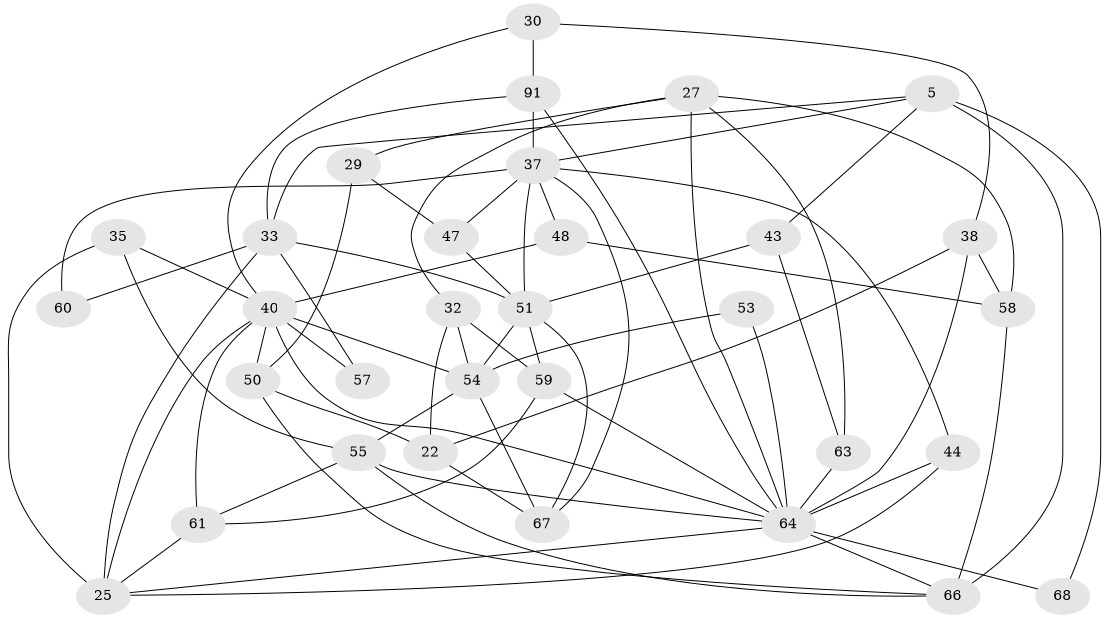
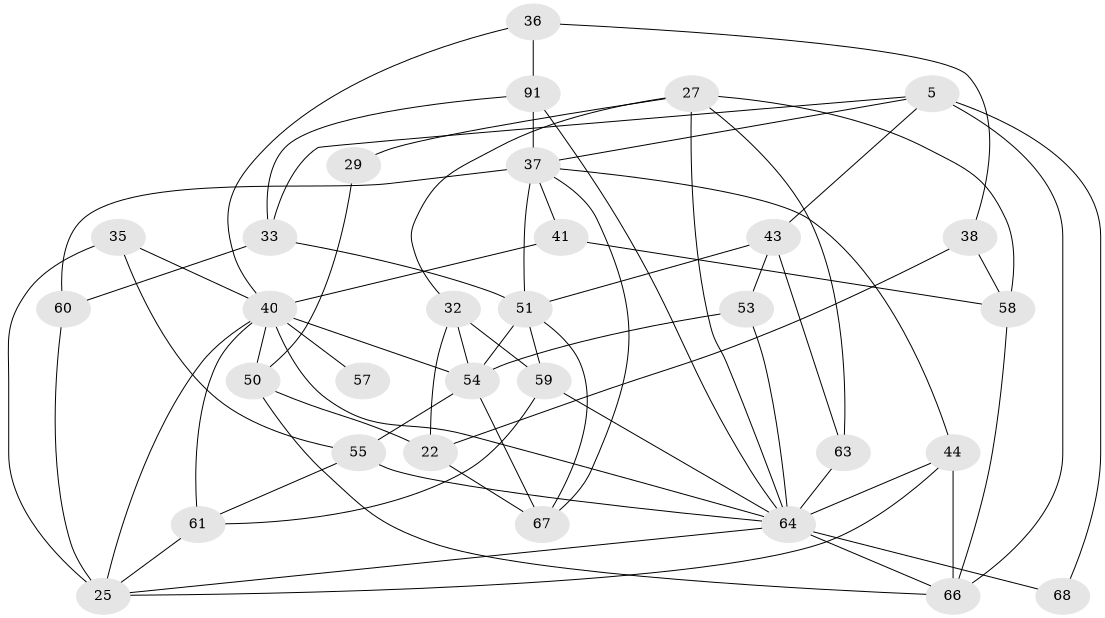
node "30": label "30" -> "36"
node "47": removed
node "48": label "48" -> "41"
edge "43" -- "53": added
edge "33" -- "57": removed
edge "33" -- "25": now "60" -- "25"
edge "38" -- "64": removed
edge "55" -- "66": now "44" -- "66"
